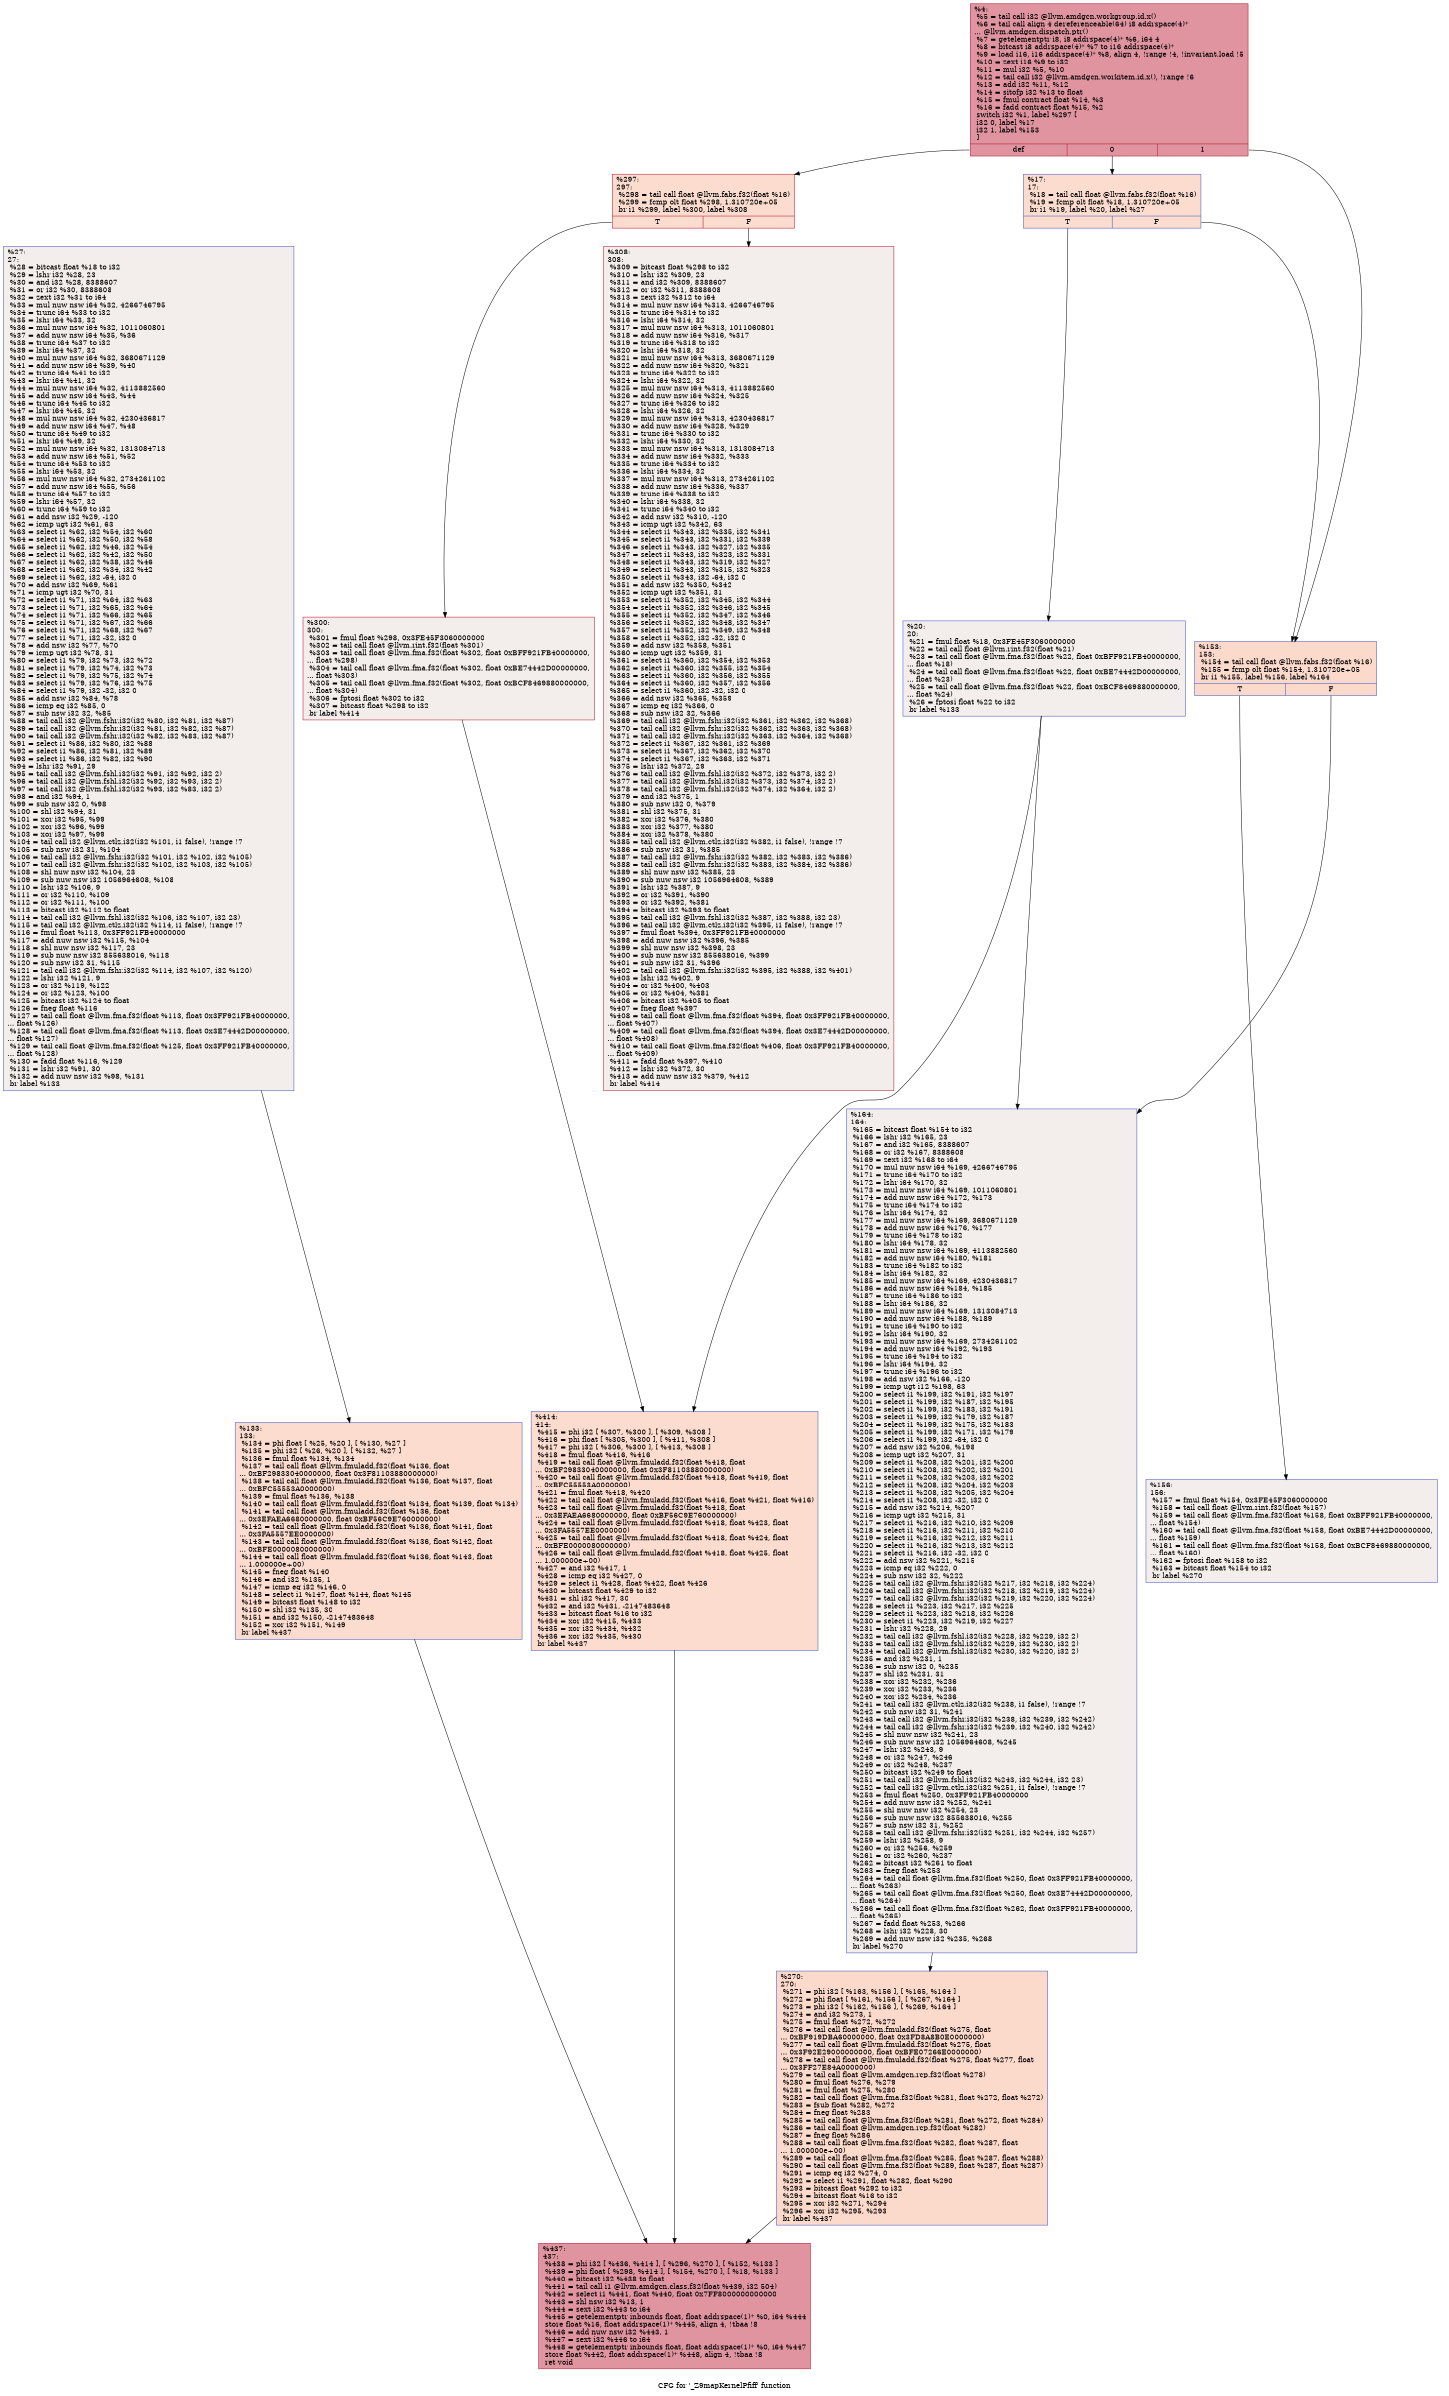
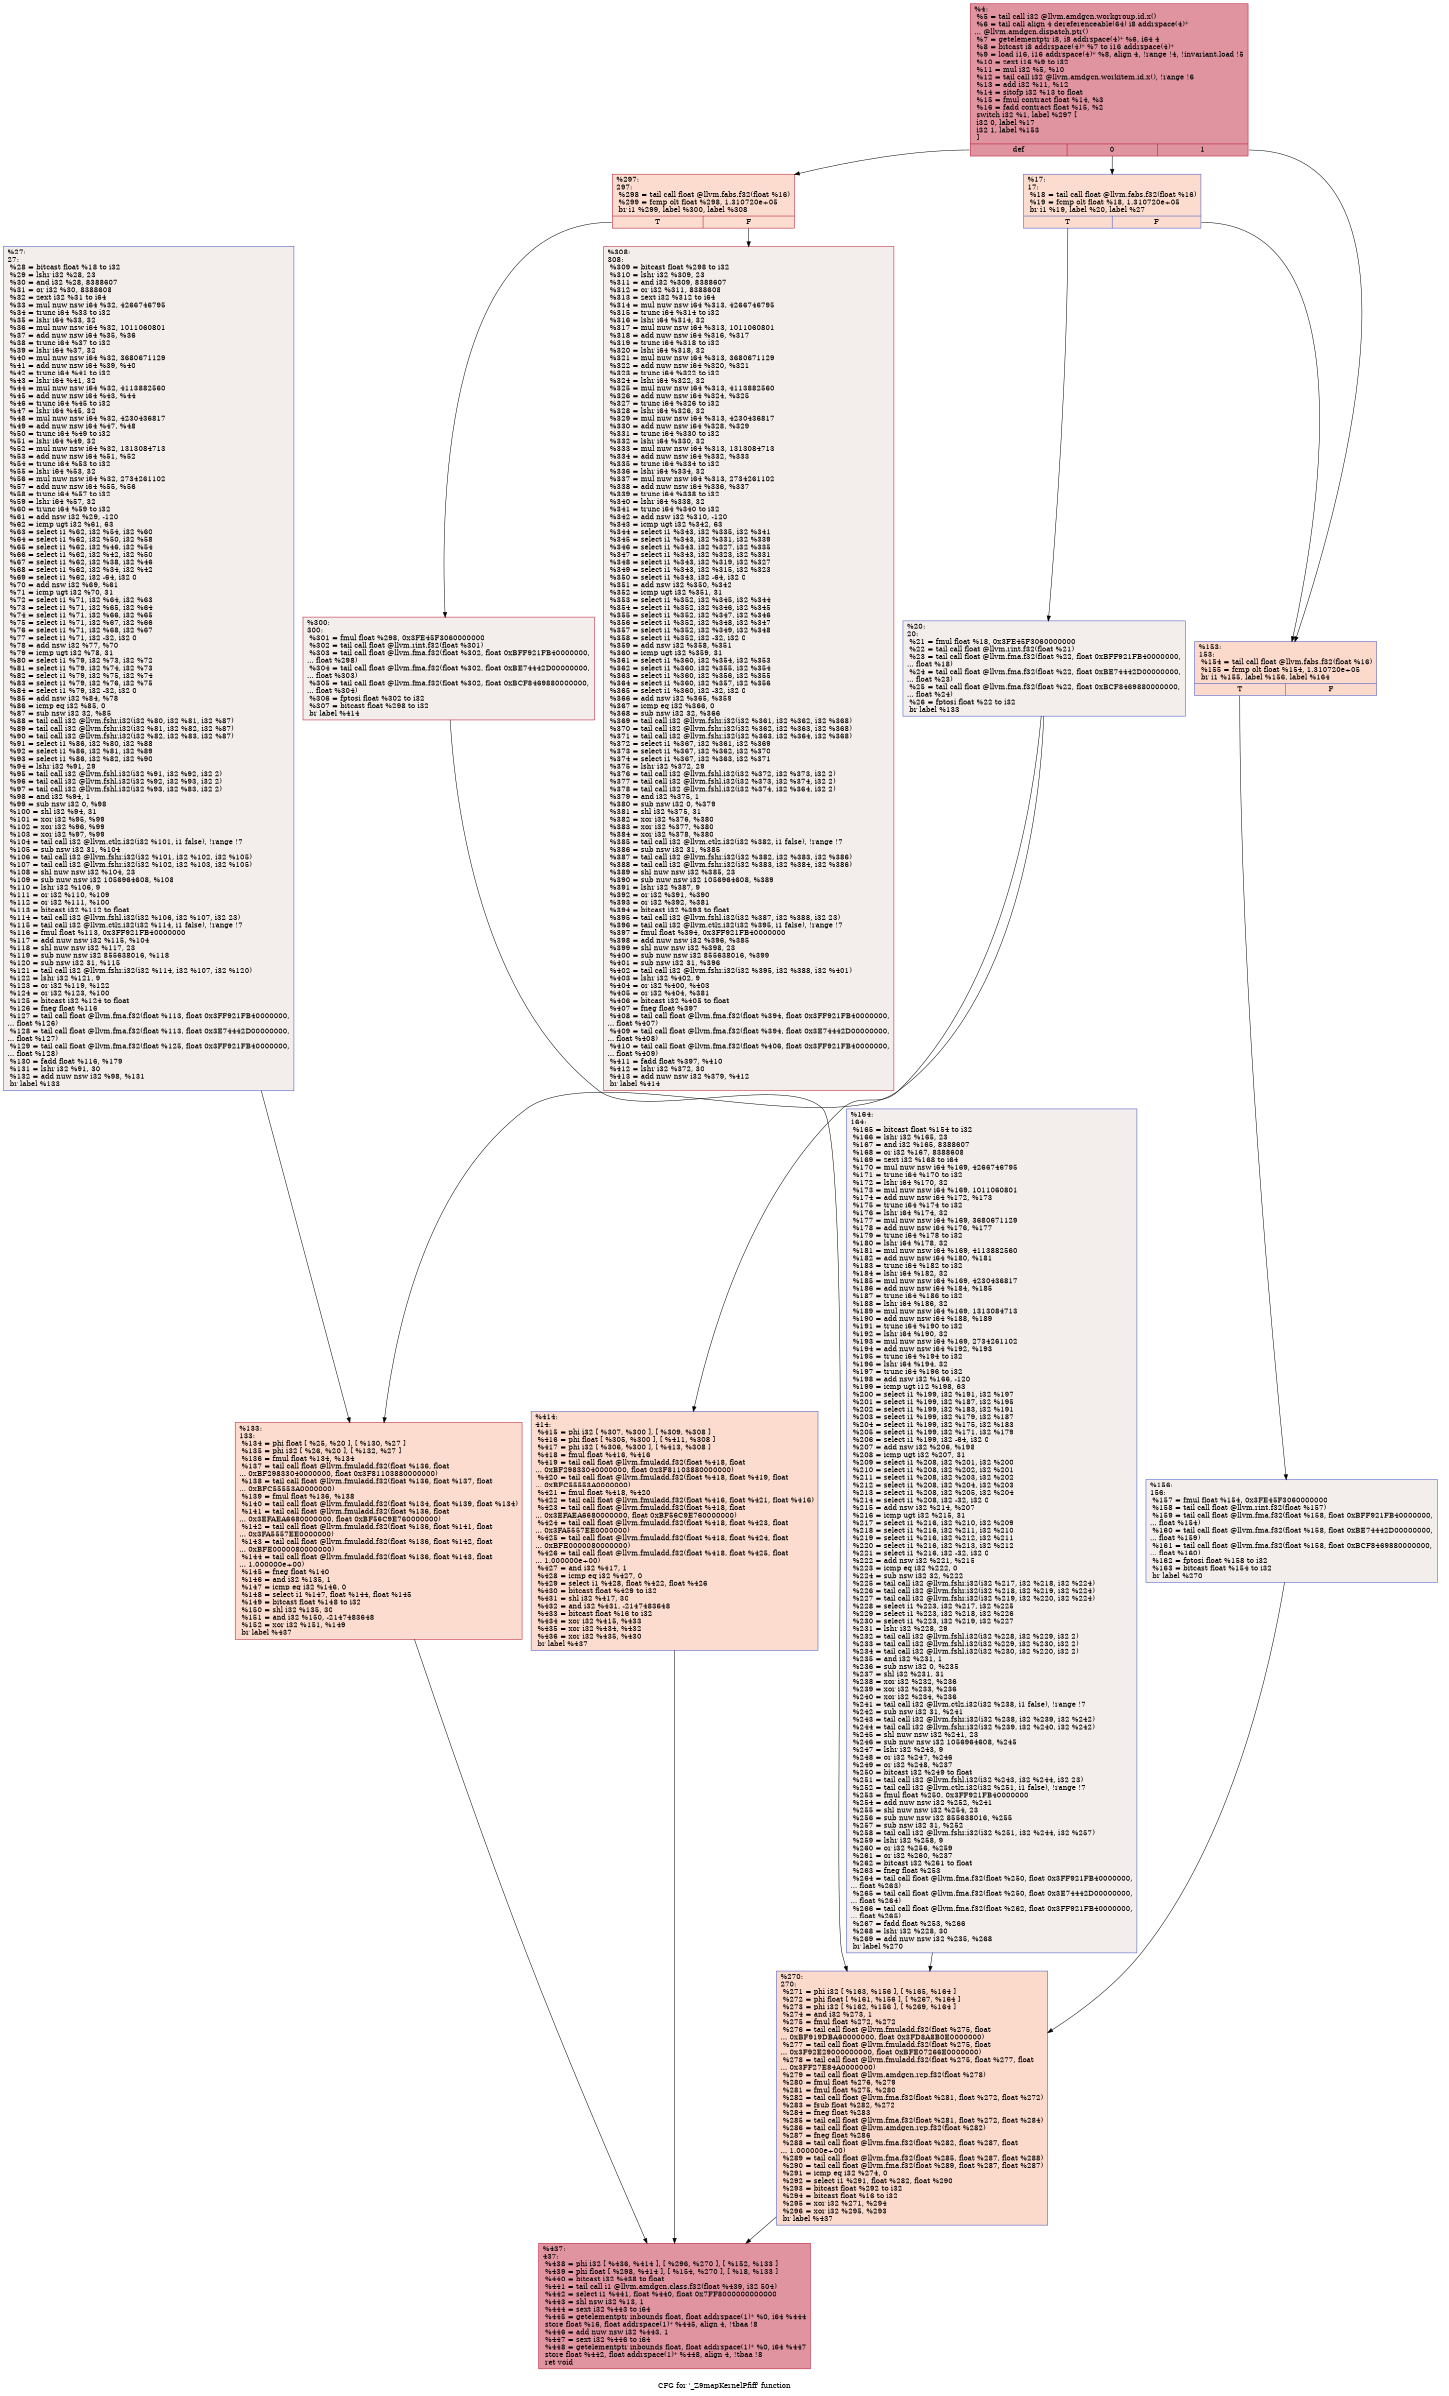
edge "%20:" -> "%164:": now "%20:" -> "%133:"
edge "%153:" -> "%164:": removed
node "%27:": text "%130 = fadd float %116, %129" -> "%130 = fadd float %116, %179"
edge "%300:" -> "%414:": now "%300:" -> "%270:"
node "%133:": color #3d50c3ff -> #b70d28ff
edge "%156:" -> "%270:": added
